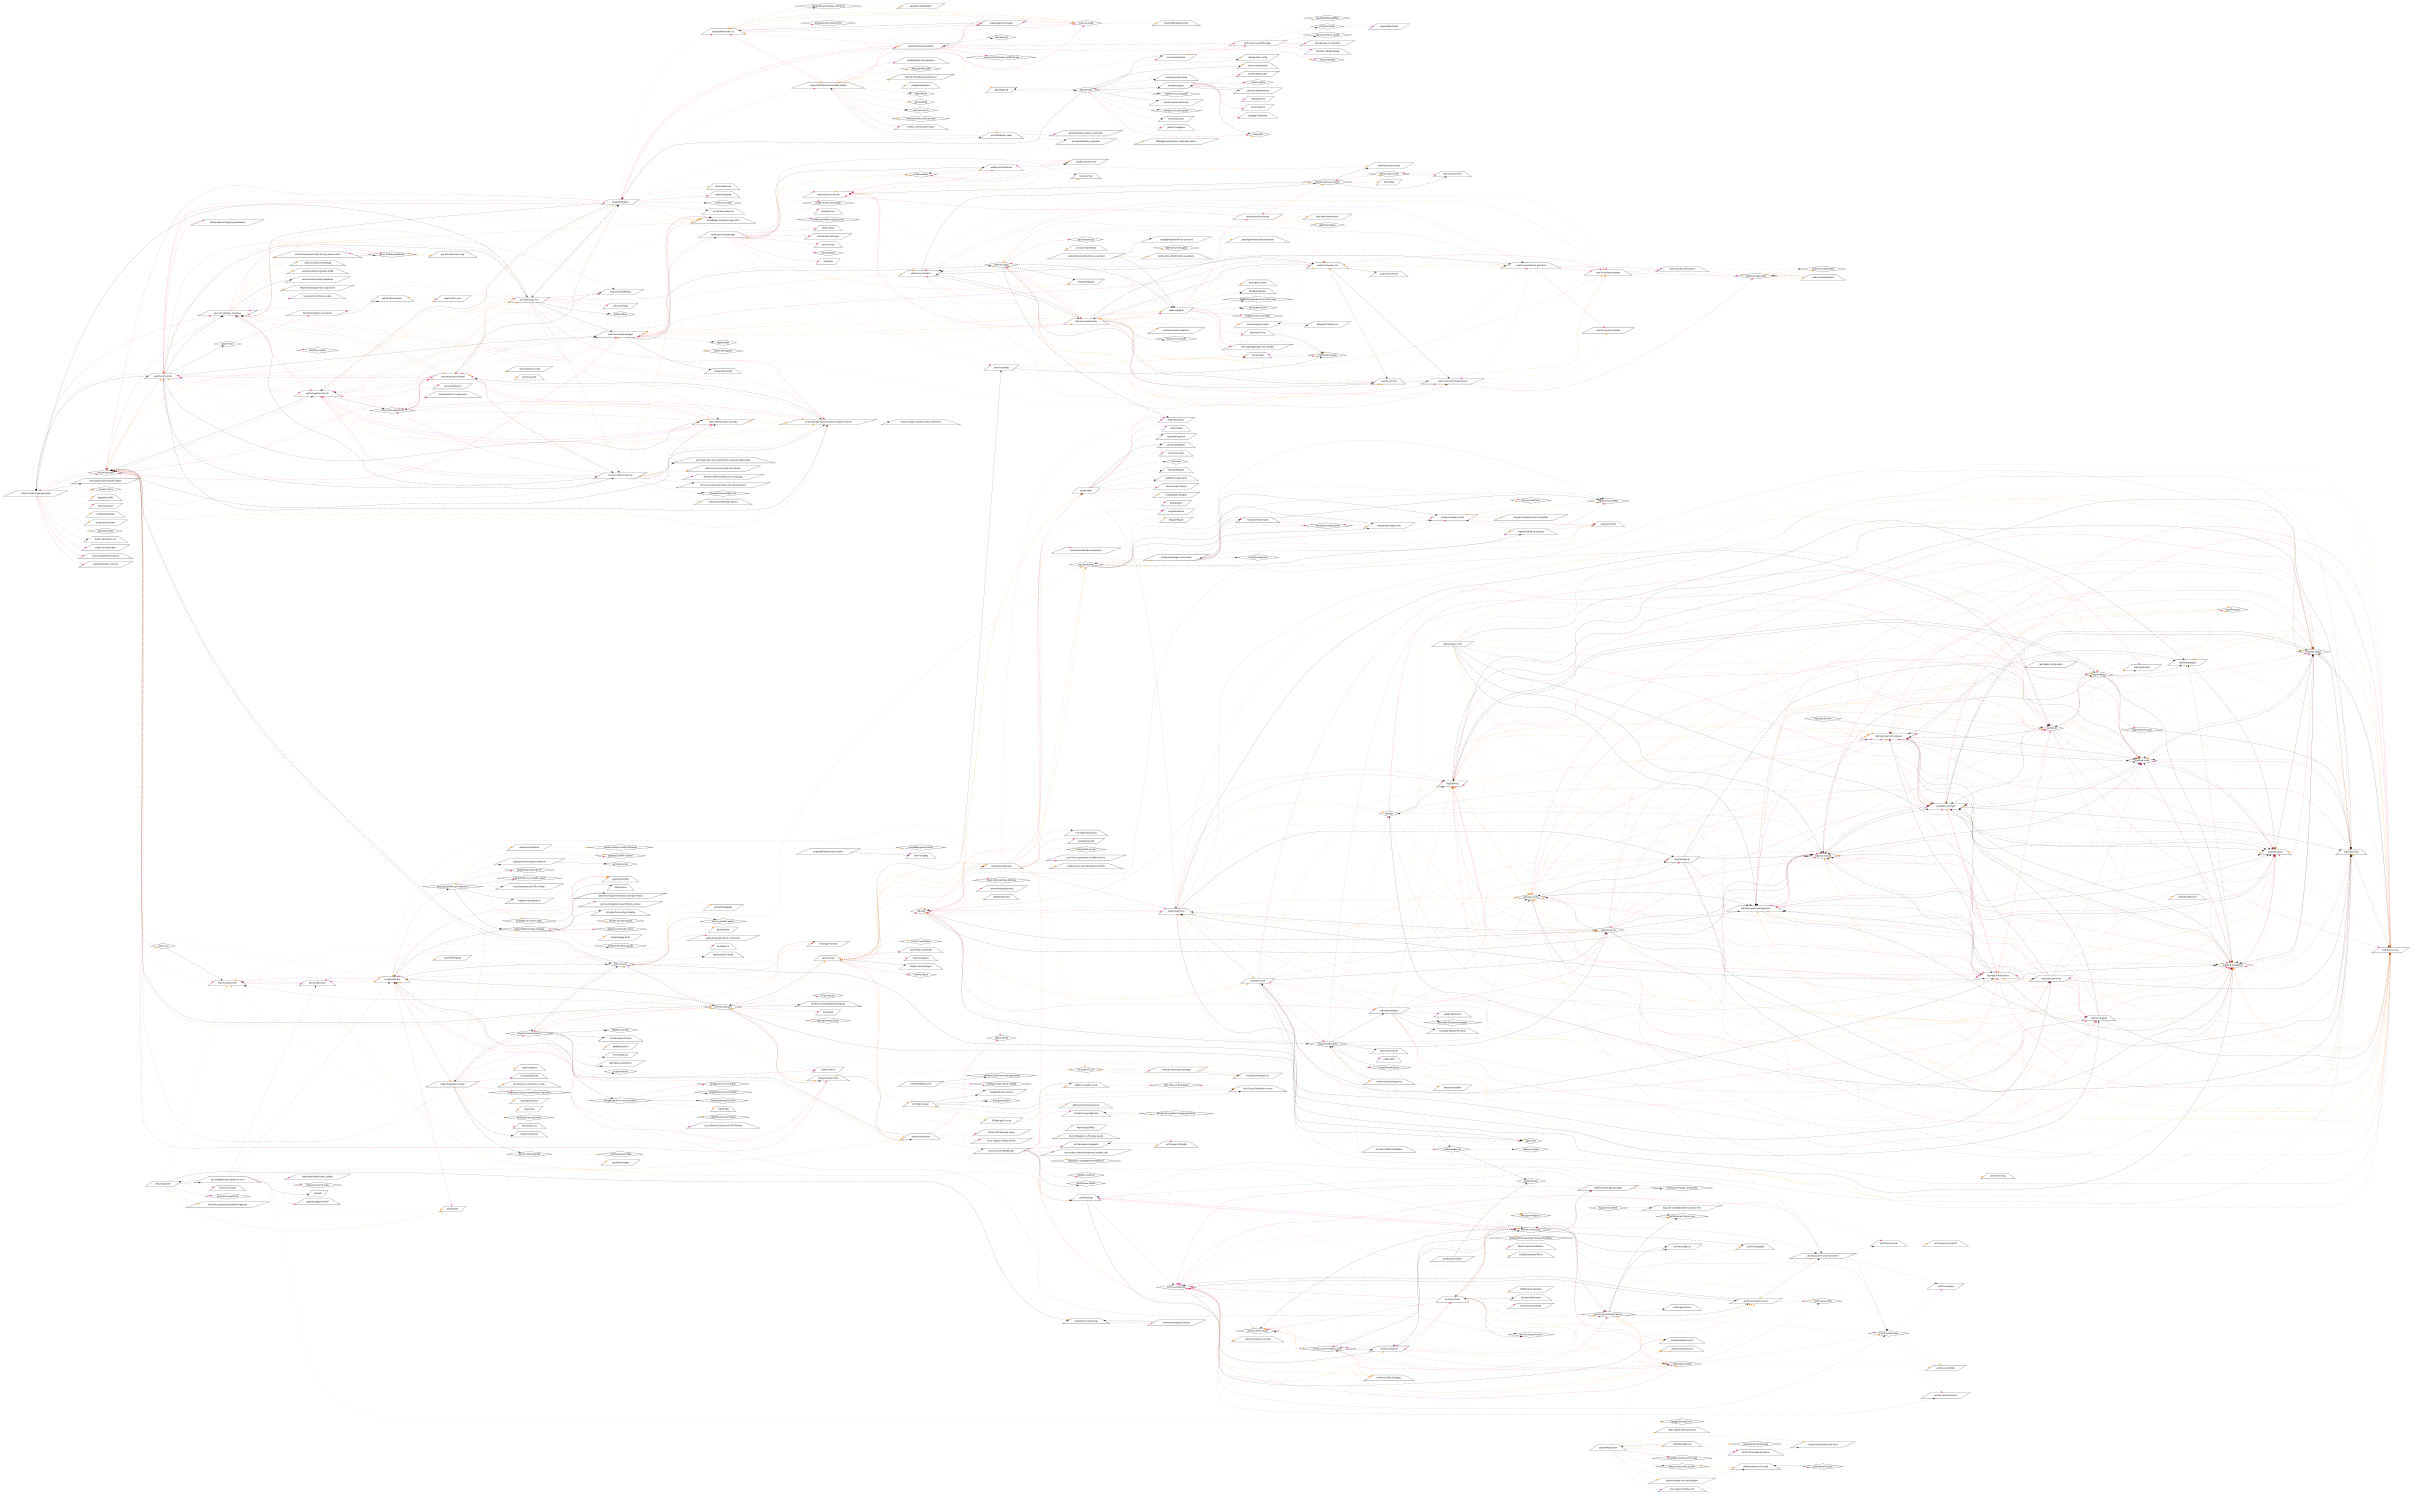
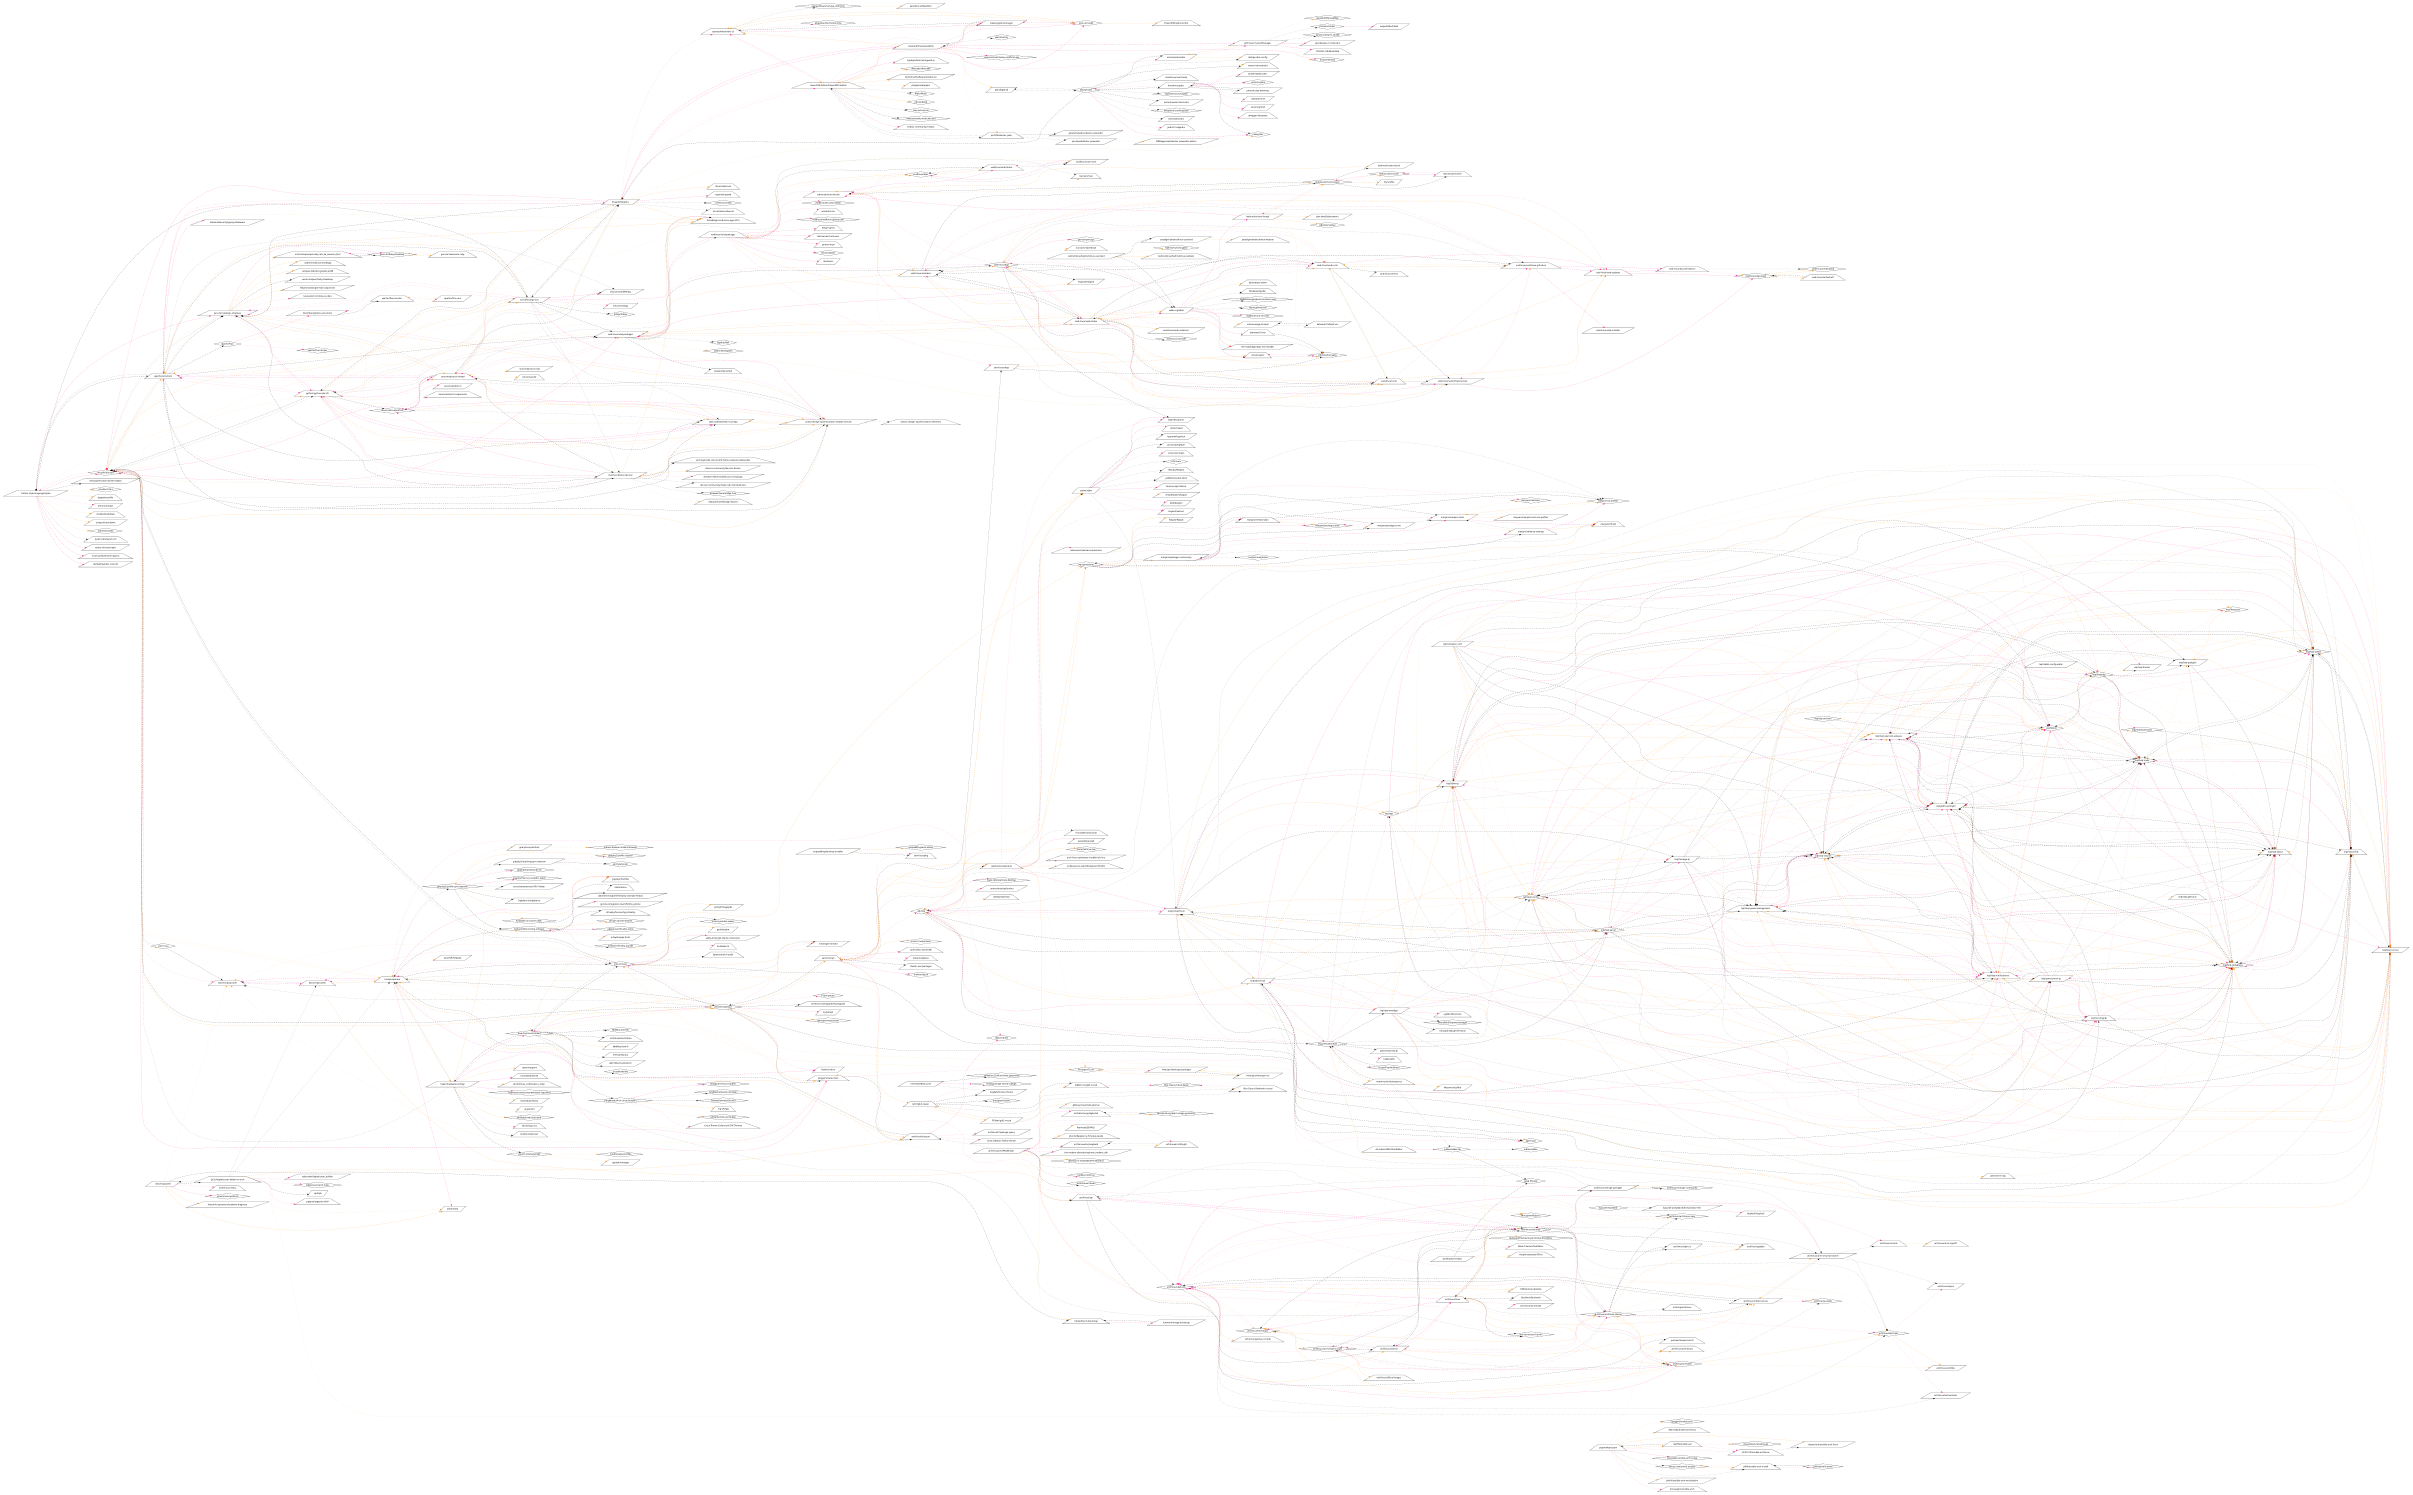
edge "PowerDNS-Admin/PowerDNS-Admin" -> "mailcow/mailcow-dockerized": color darkorange -> black
edge "pschiffe/docker-pdns" -> "julianxhokaxhiu/docker-powerdns": color deeppink -> black
node "madand/runit-maximbaz": label "madand/runit-maximbaz" -> "madand/runit-services"
node "sdns/fluo-recipes": label "sdns/fluo-recipes" -> "apache/fluo-recipes"
edge "void-linux/void-infrastructure" -> "void-linux/void-installer": now "void-linux/void-infrastructure" -> "void-linux/void-linux.github.io"
edge "baskerville/sxhkd" -> "apache/accumulo": now "void-linux/void-packages" -> "apache/accumulo"
edge "calamares/calamares" -> "flatpak/flatpak": now "calamares/calamares-extensions" -> "flatpak/flatpak"
edge "lxqt/lxqt-session" -> "lxqt/qps": now "lxqt/lxqt-session" -> "lxqt/lxqt-config"
edge "archlinuxfr/yaourt" -> "archlinuxarm/PKGBUILDs": reversed
node "edbee/xaringan": label "edbee/xaringan" -> "edbee/edbee"
node "httplock/httplock": added
edge "archlinux/archlinux-docker" -> "joukewitteveen/netctl": now "archlinux/archlinux-docker" -> "archlinux/mkinitcpio"
edge "archlinux/devtools" -> "archlinux/official-images": now "archlinux/devtools" -> "KDE/plasma-desktop"
